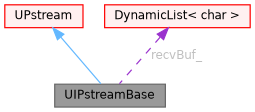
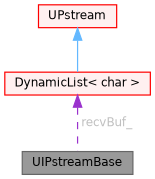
edge "UIPstreamBase" -> "UPstream": now "DynamicList< char >" -> "UPstream"
